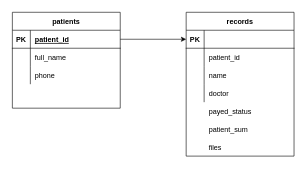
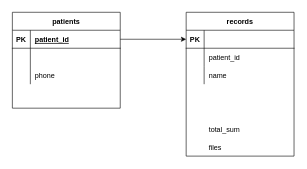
node "full_name": removed
node "doctor": removed
node "payed_status": removed
node "patient_sum": label "patient_sum" -> "total_sum"
